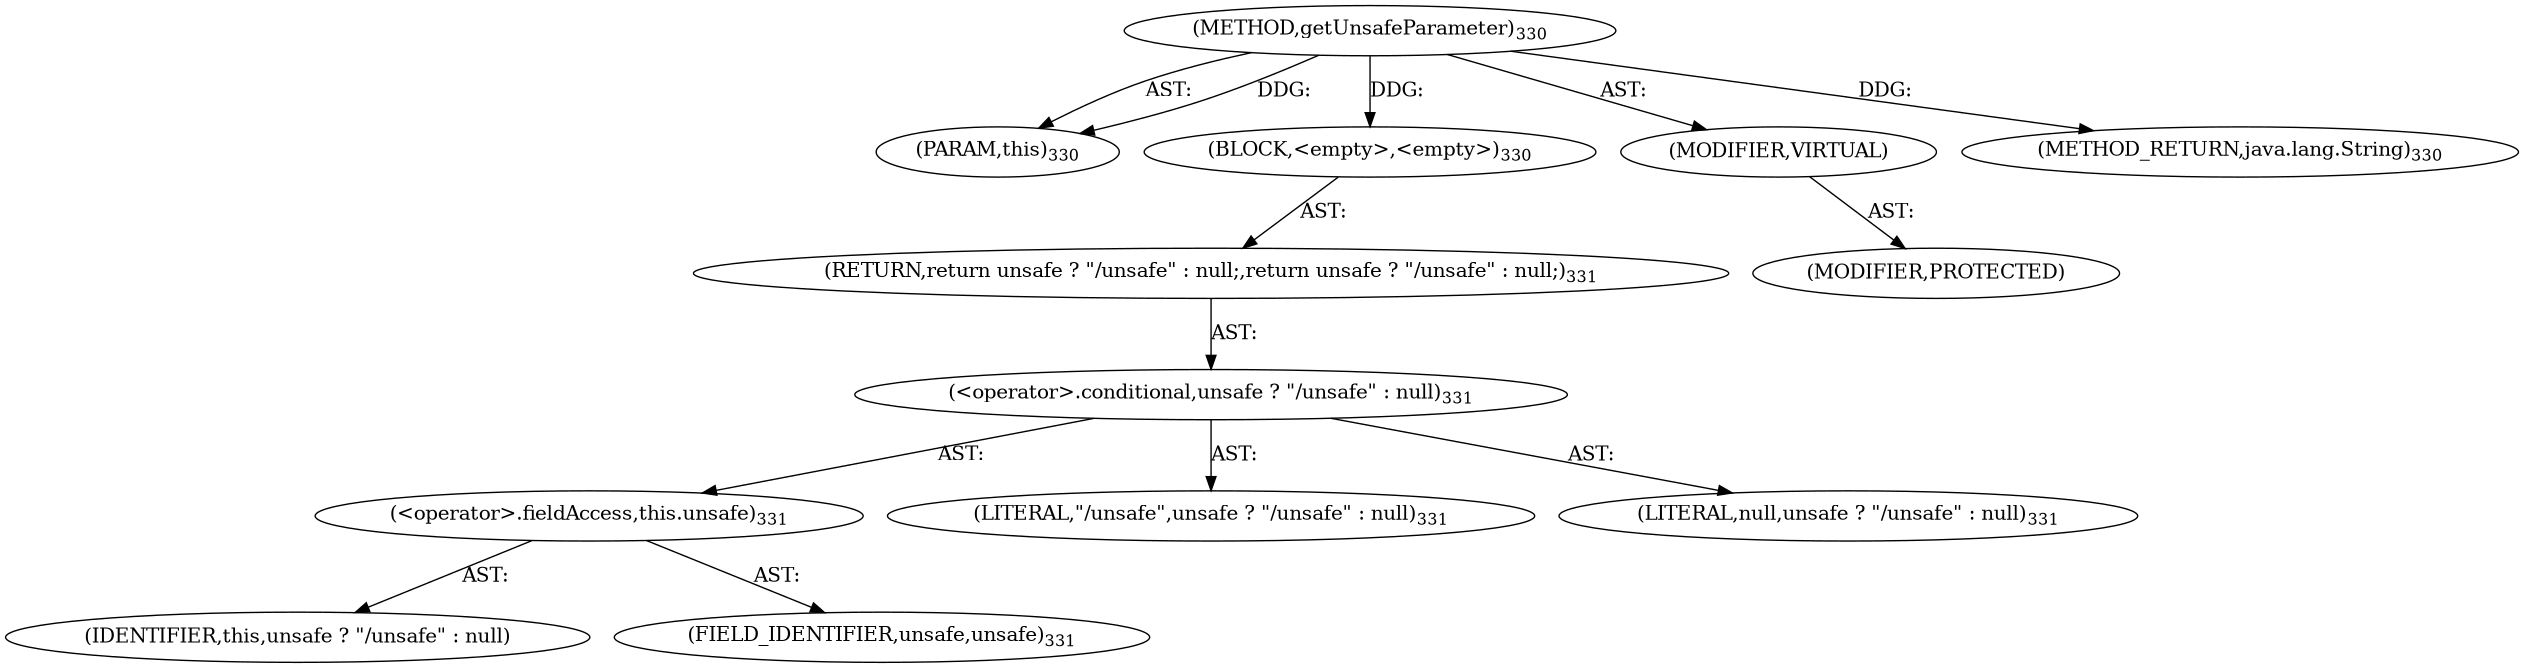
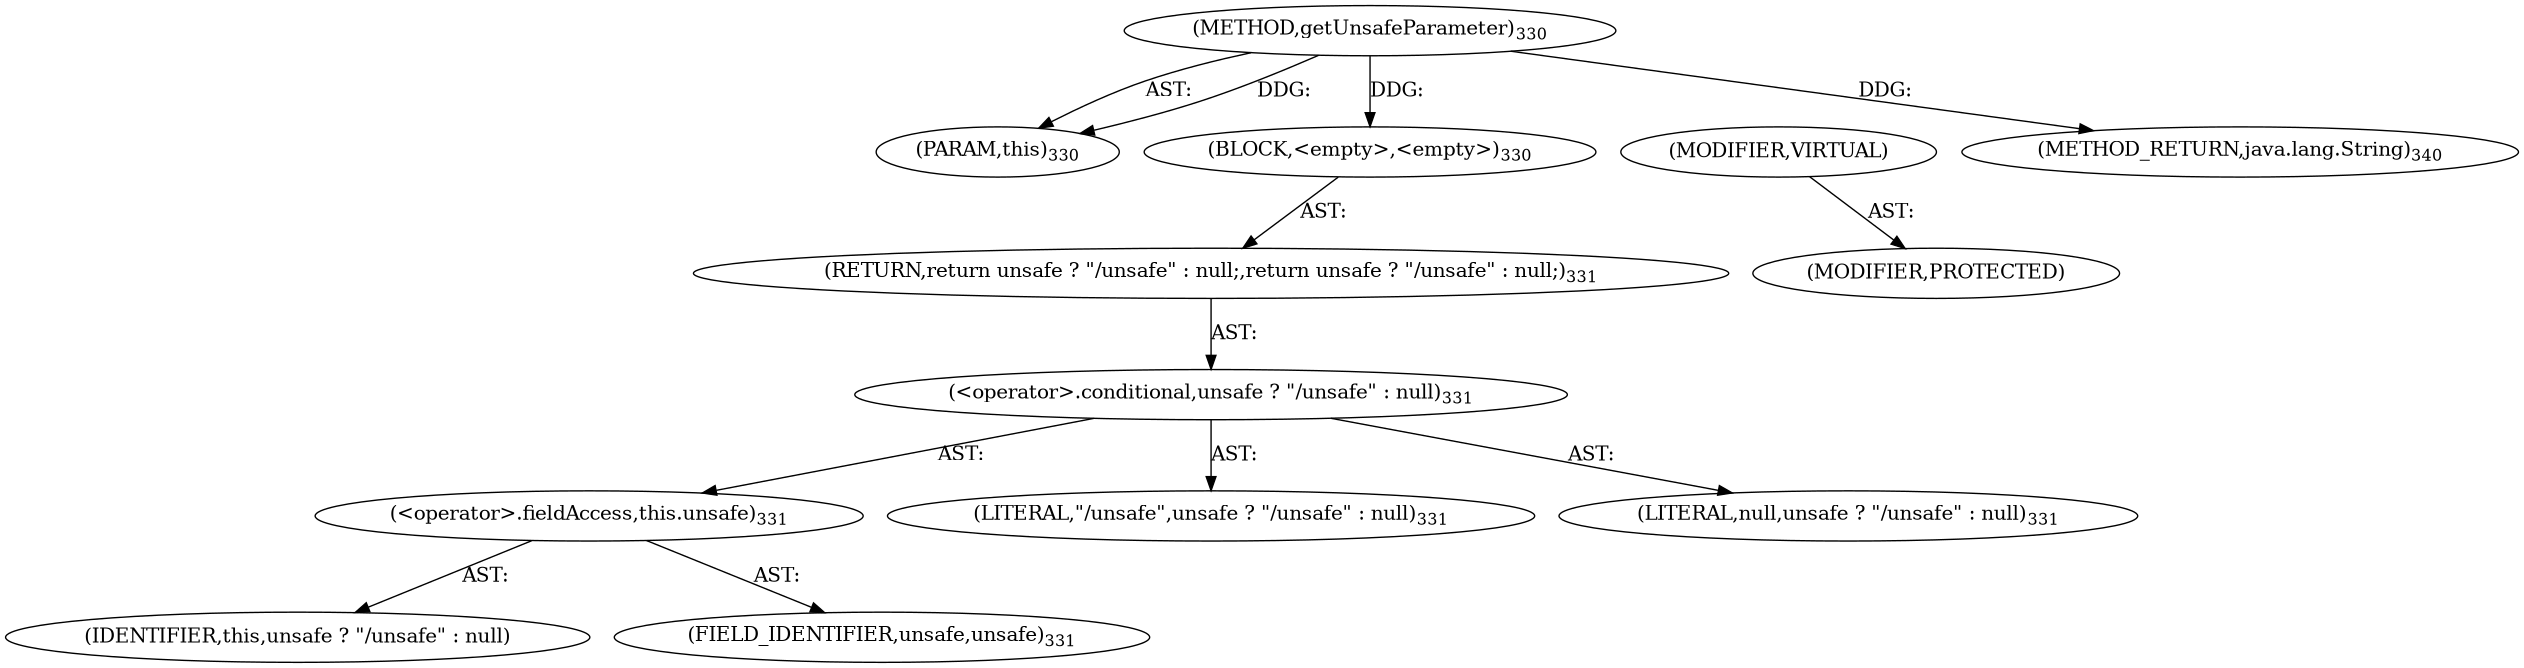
edge "(METHOD,getUnsafeParameter)" -> "(MODIFIER,VIRTUAL)": removed, label "AST:"
node "(METHOD_RETURN,java.lang.String)": text "330" -> "340"
